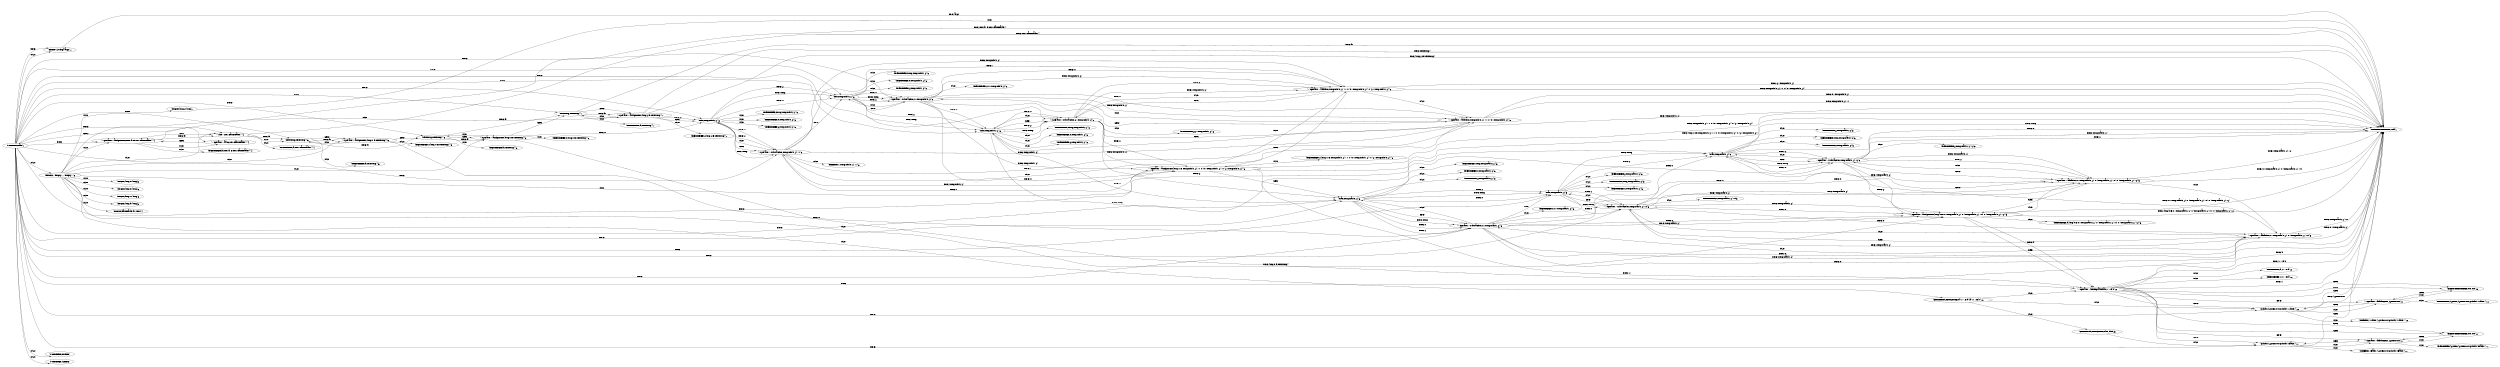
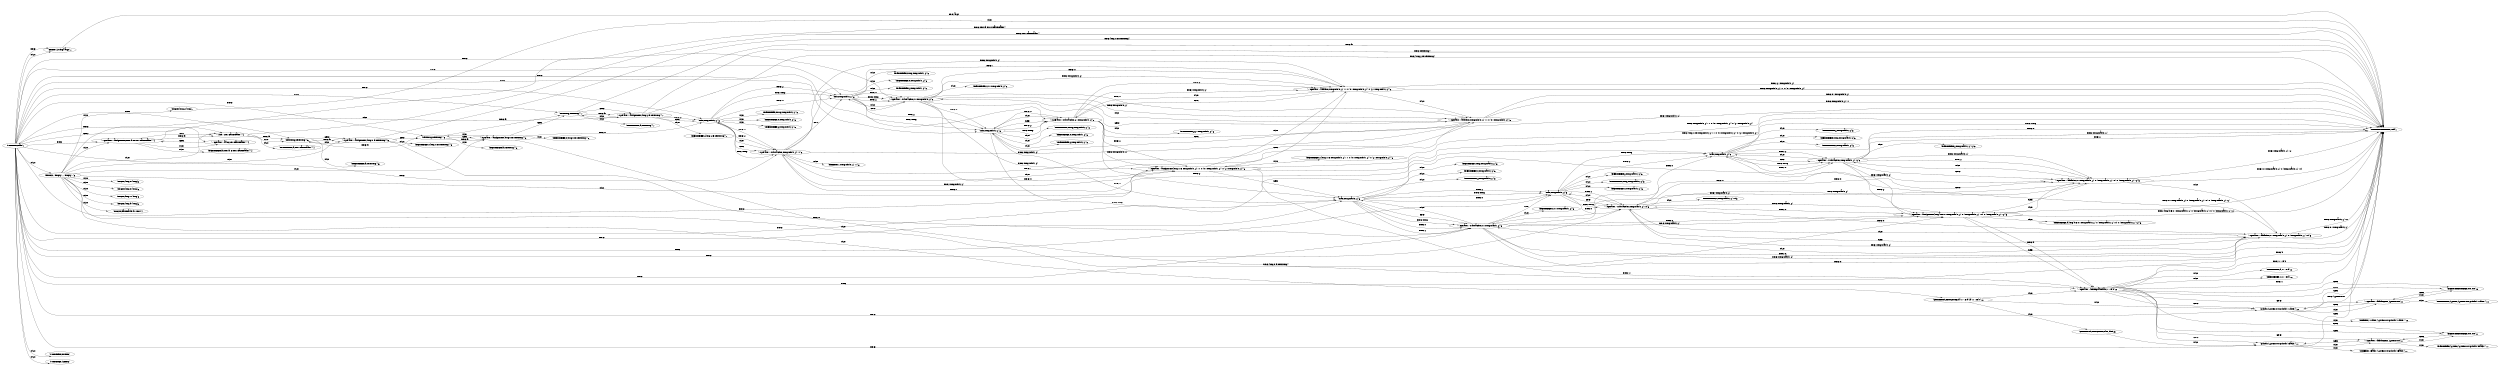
edge "(<operator>.assignment,ANY fr = new FastReader())" -> "(METHOD_RETURN,void)": label "DDG: ANY fr = new FastReader()" -> "DDG: ANY fr = out FastReader()"
edge "(<operator>.assignment,long n = nextLong())" -> "(METHOD_RETURN,void)": added, label "DDG: long n = nextLong()"
